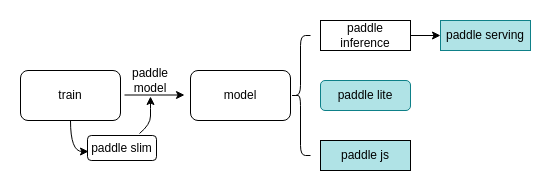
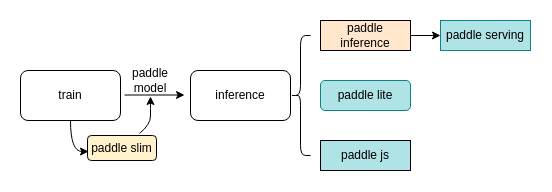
node "paddle inference": fillcolor #ffffff -> #ffe6cc
node "model": label "model" -> "inference"
node "paddle slim": fillcolor #ffffff -> #fff2cc
